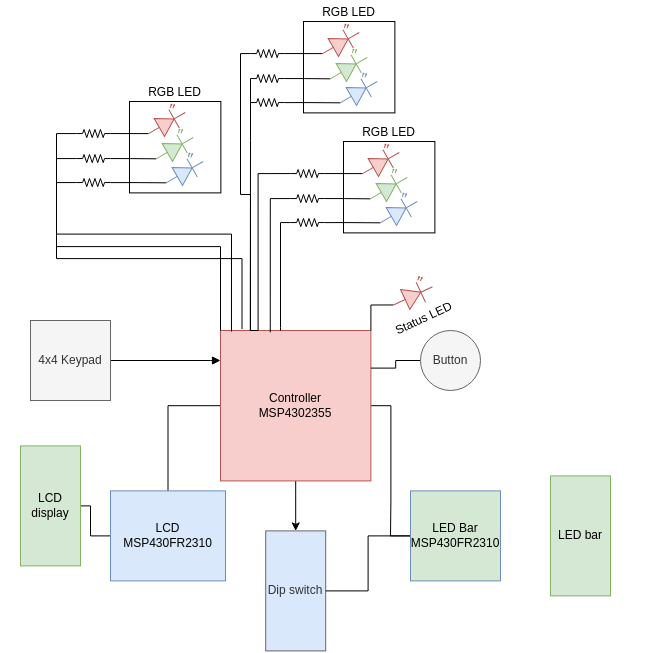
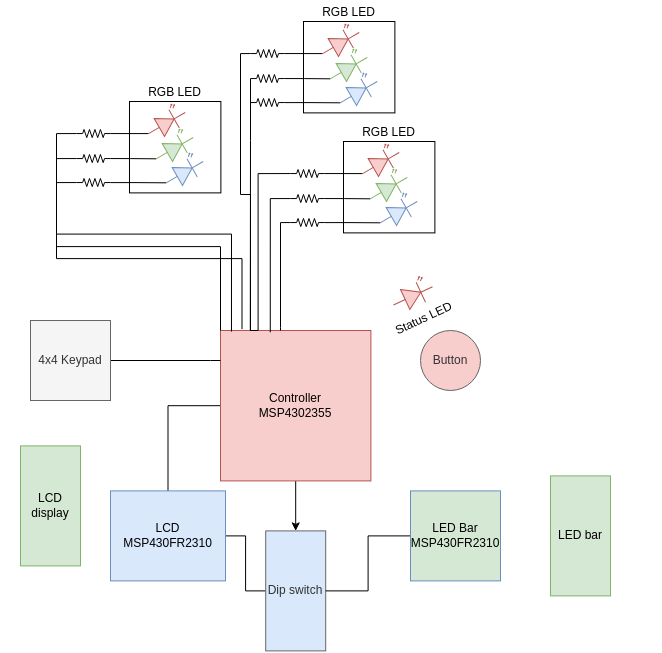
edge "Status LED" -- "Controller MSP4302355": removed
edge "4x4 Keypad" -> "Controller MSP4302355": arrowhead block -> none
node "Button": fillcolor #f5f5f5 -> #f8cecc
edge "Button" -- "Controller MSP4302355": removed
edge "Controller MSP4302355" -- "LED Bar MSP430FR2310": removed
edge "LCD display" -- "LCD MSP430FR2310": now "Dip switch" -- "LCD MSP430FR2310"
